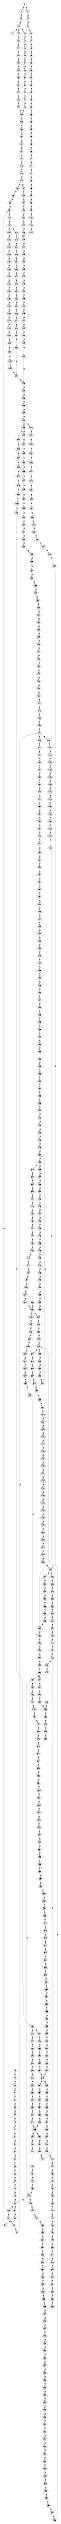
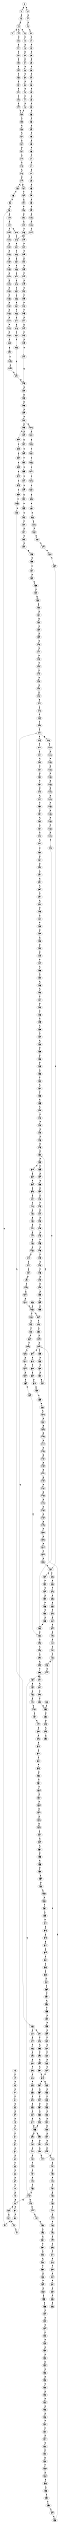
edge "S328" -> "S338": added, label "A"
node "S420": added
